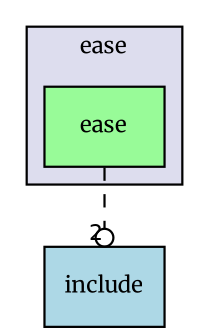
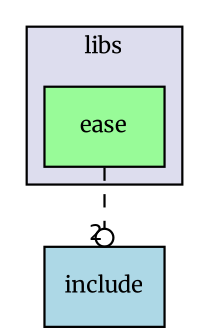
cluster "ease": label "ease" -> "libs"
